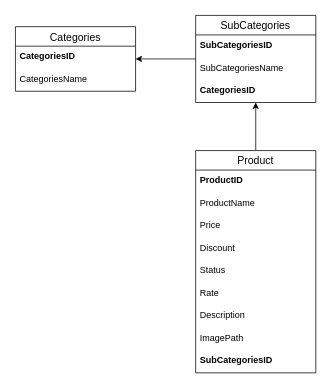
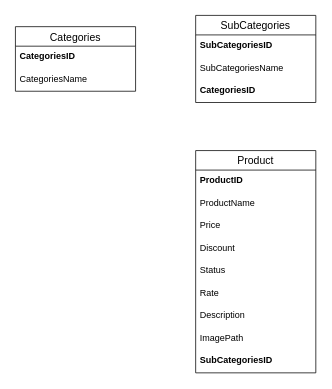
edge "SubCategories" -> "Categories": removed
edge "Product" -> "SubCategories": removed
